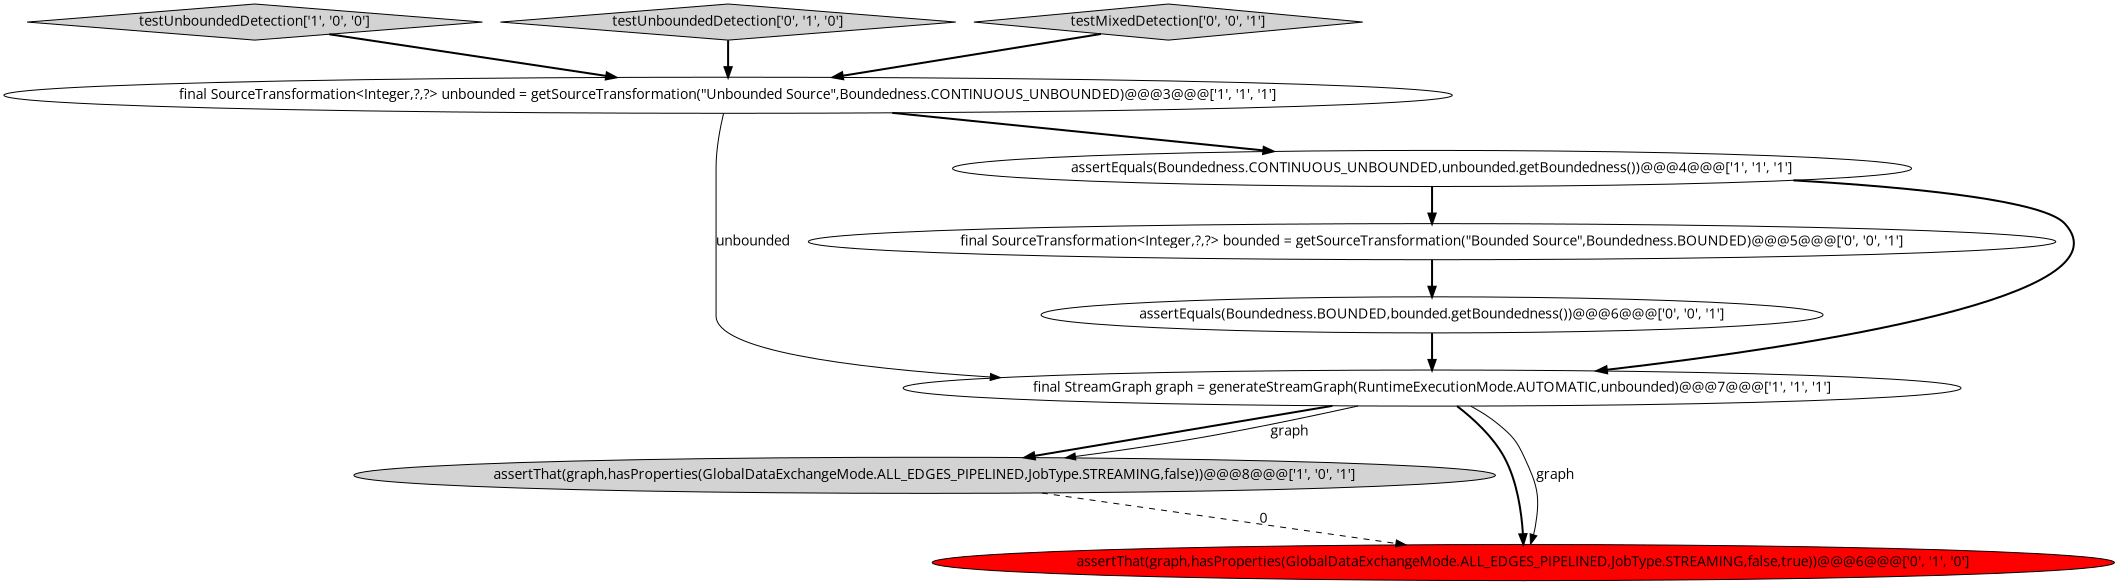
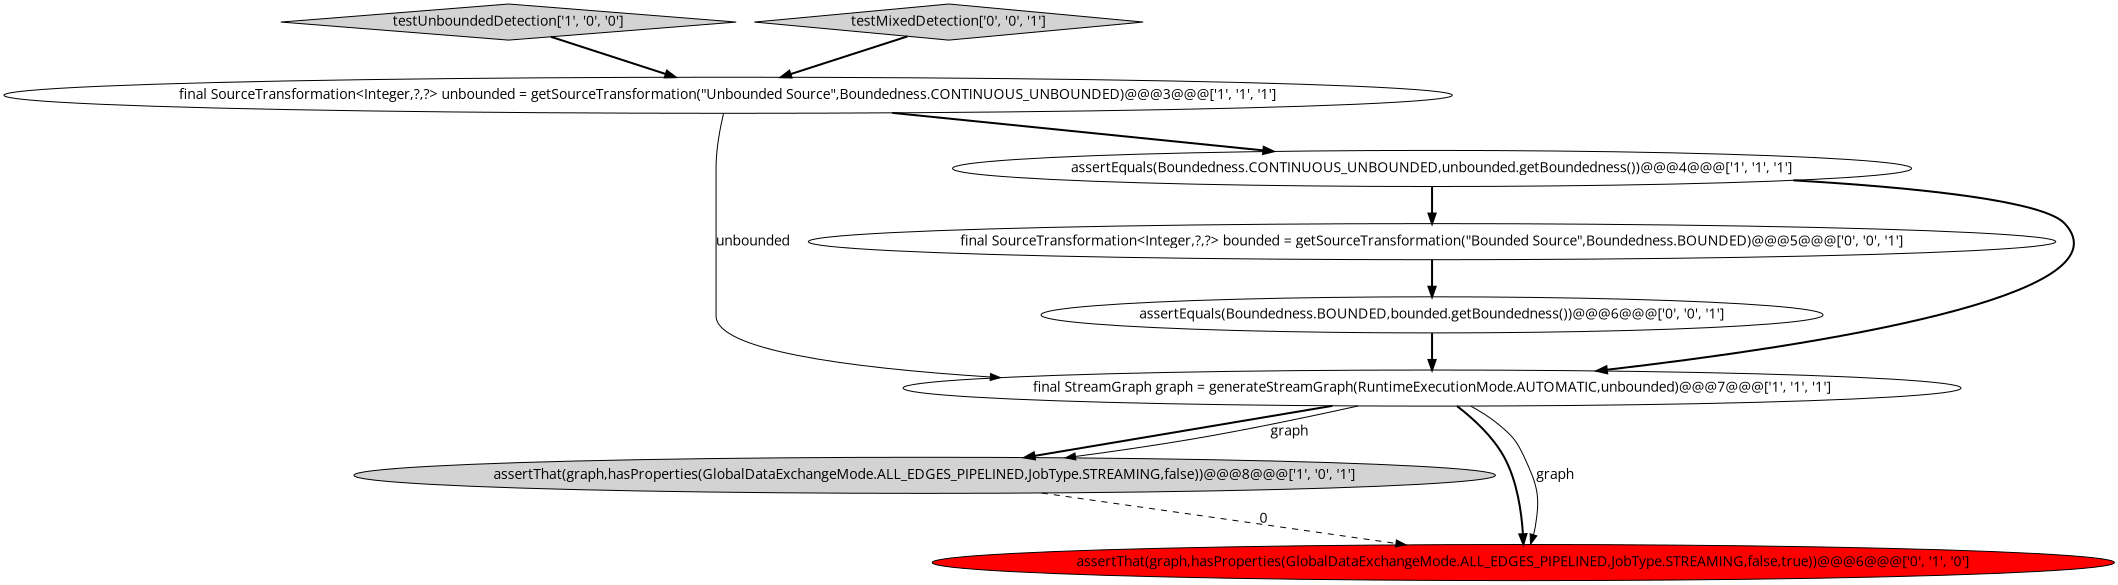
node "testUnboundedDetection['0', '1', '0']": removed
